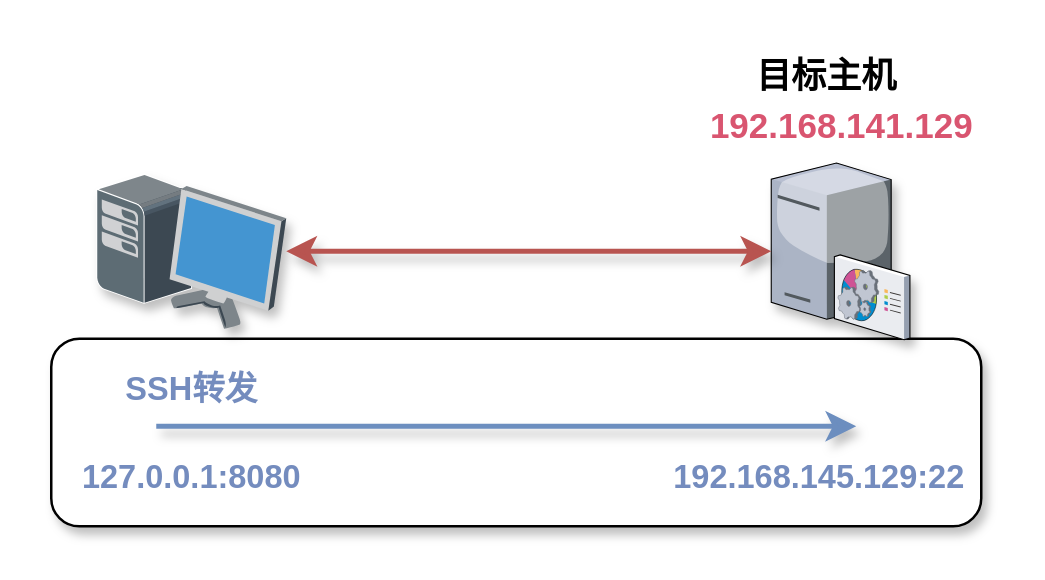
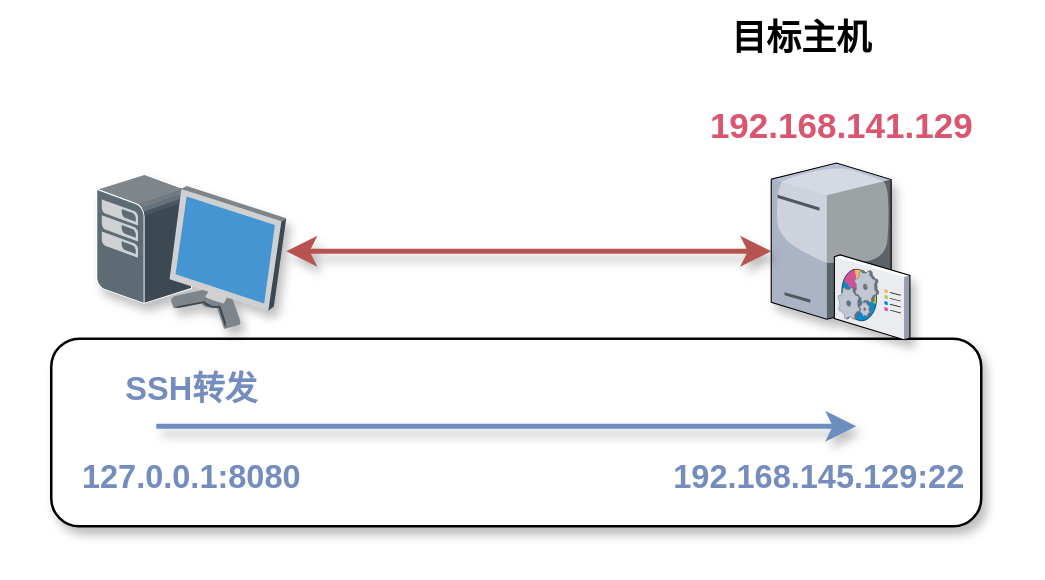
node "目标主机": moved (826, 76) -> (801, 39)
